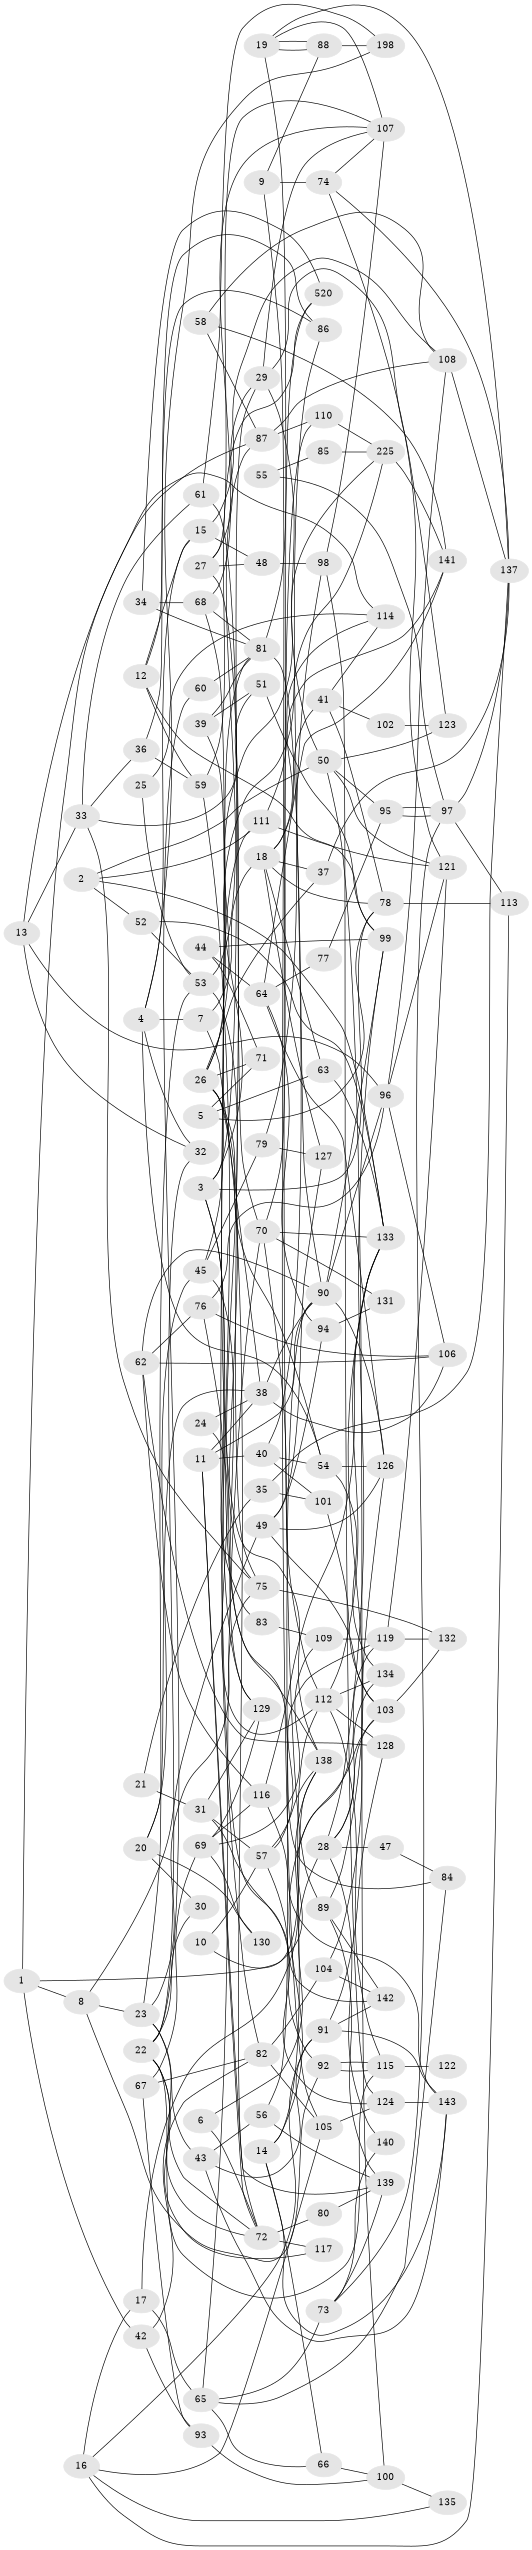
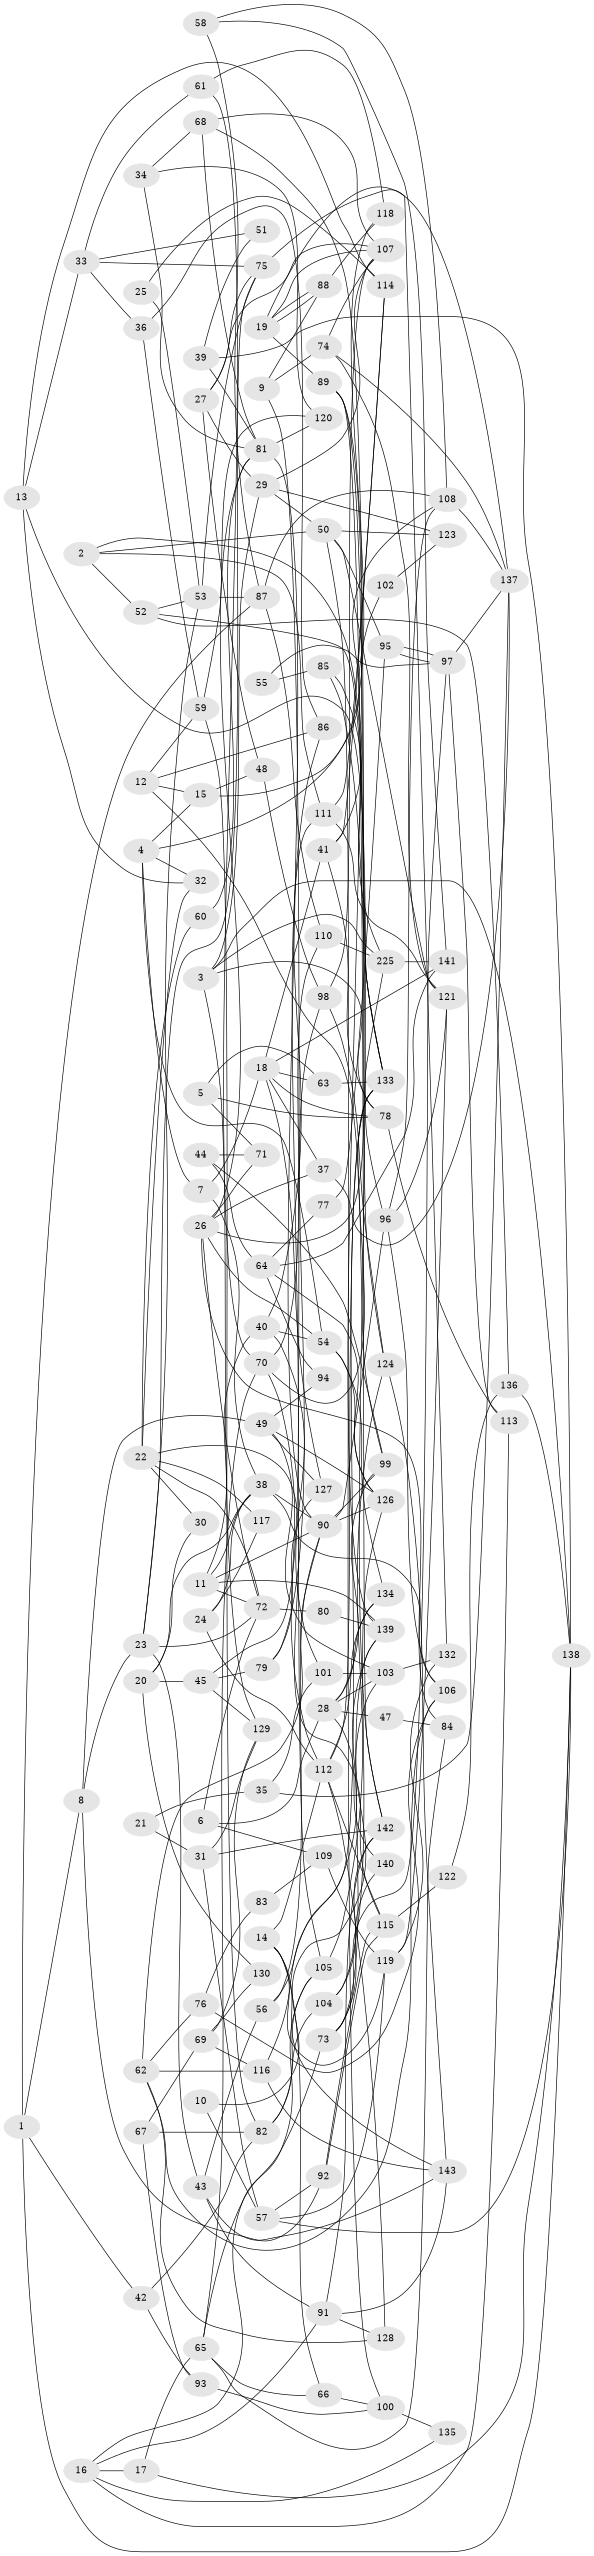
node "198": label "198" -> "118"
node "520": label "520" -> "120"
edge "51" -- "99": removed
edge "96" -- "76": removed
edge "85" -- "142": added
node "131": removed
node "136": added
edge "109" -- "69": now "109" -- "6"
edge "72" -- "117": now "24" -- "117"
